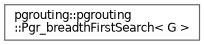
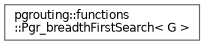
node "pgrouting::pgrouting ::Pgr_breadthFirstSearch< G >": label "pgrouting::pgrouting ::Pgr_breadthFirstSearch< G >" -> "pgrouting::functions ::Pgr_breadthFirstSearch< G >"
